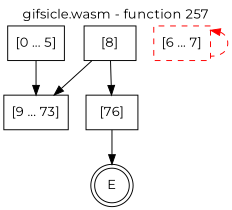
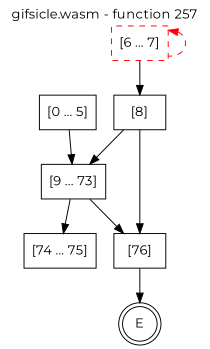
edge "[6 ... 7]" -> "[8]": added
edge "[9 ... 73]" -> "[76]": added
node "[74 ... 75]": added
